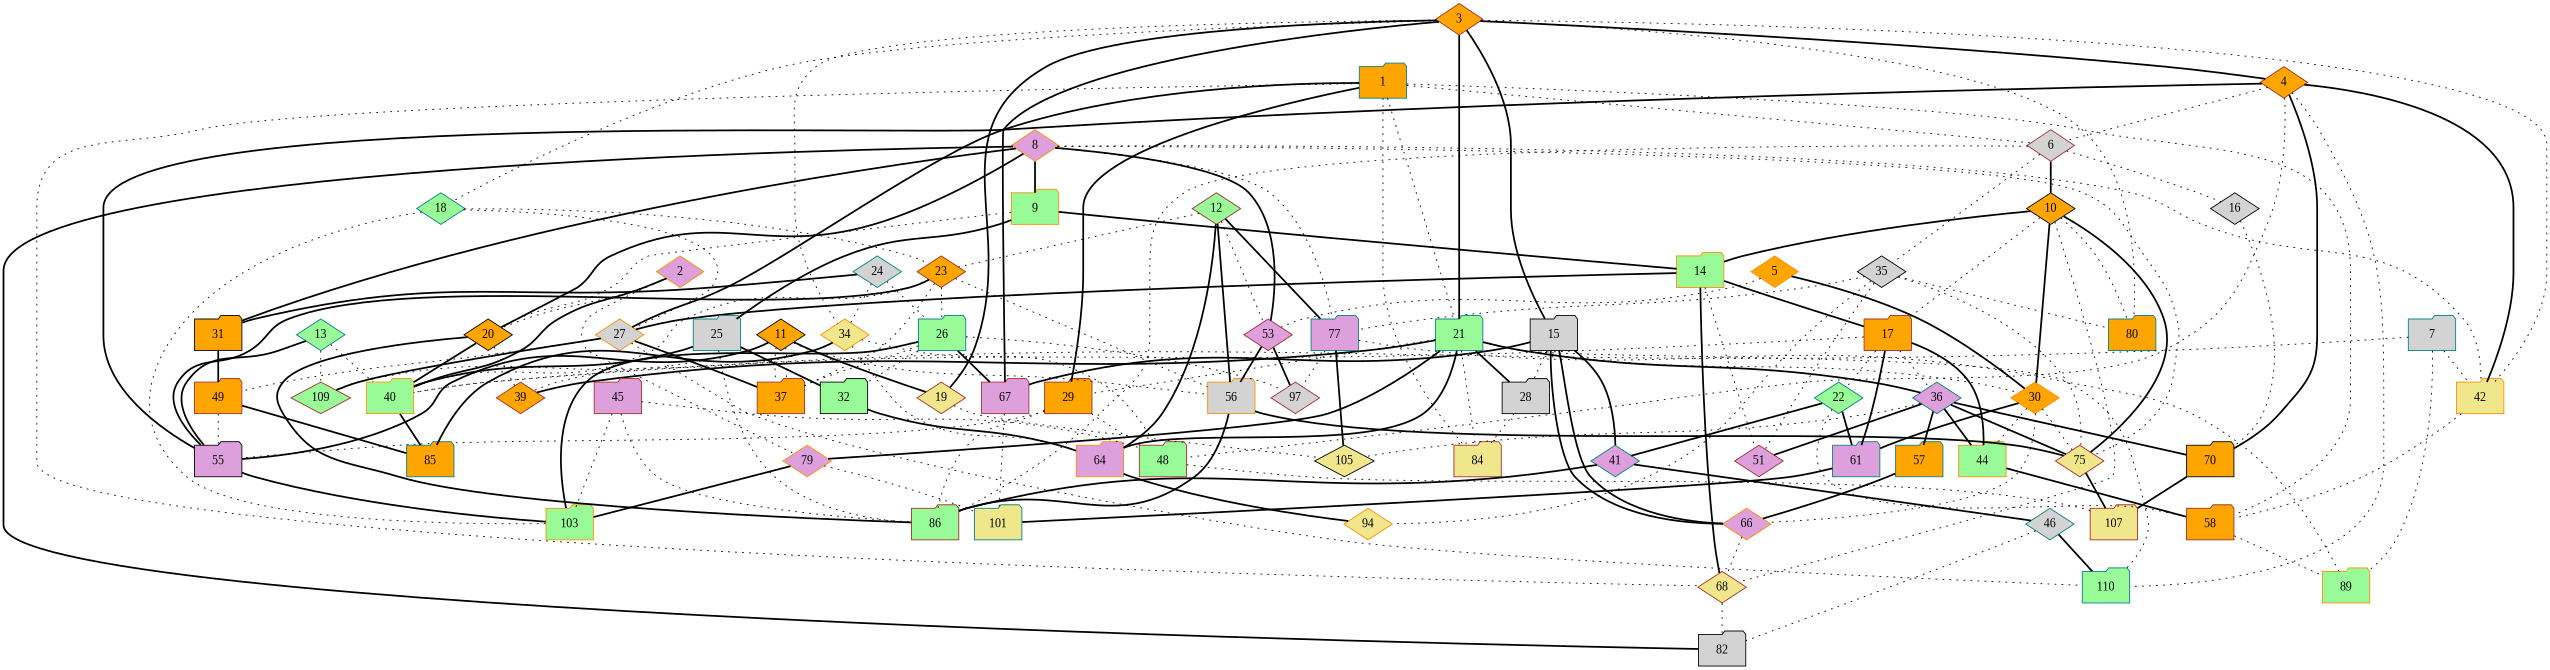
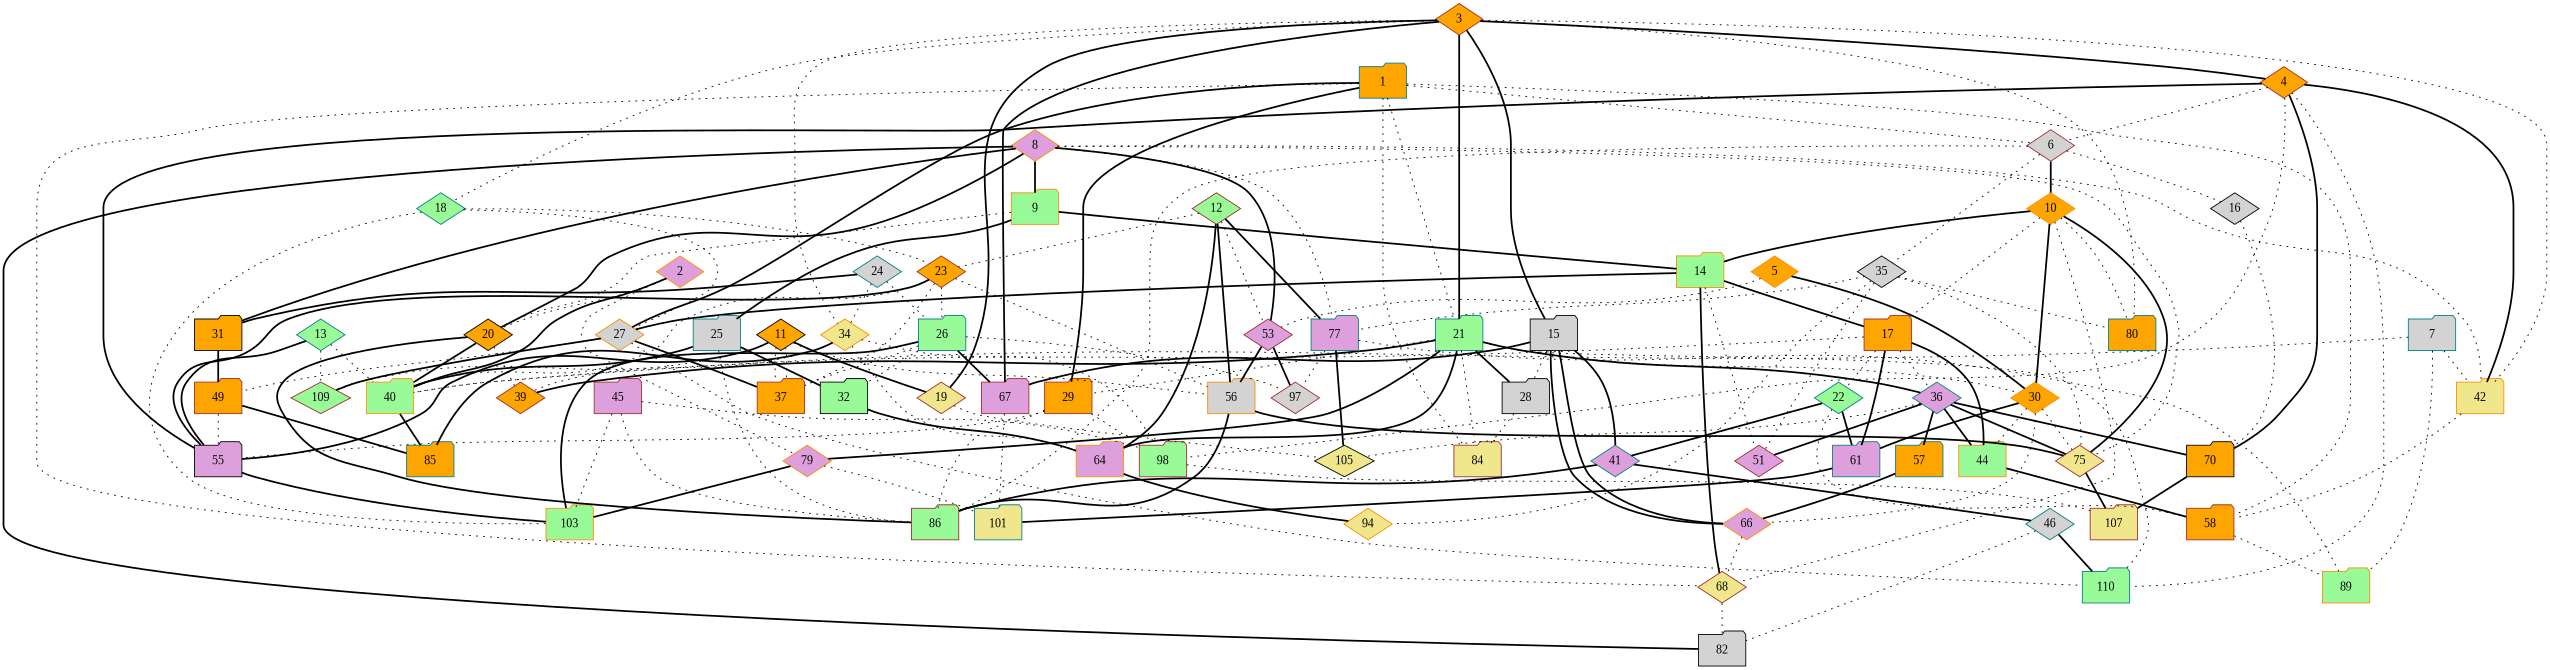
node "10": color black -> darkorange
node "48": label "48" -> "98"
